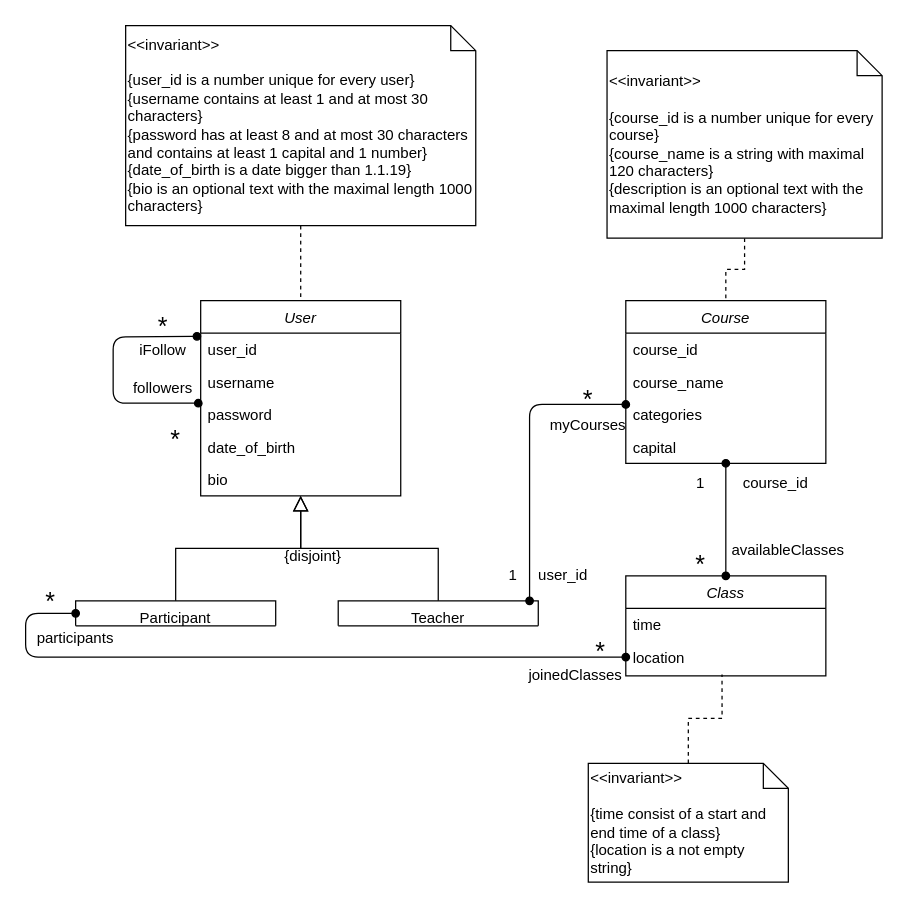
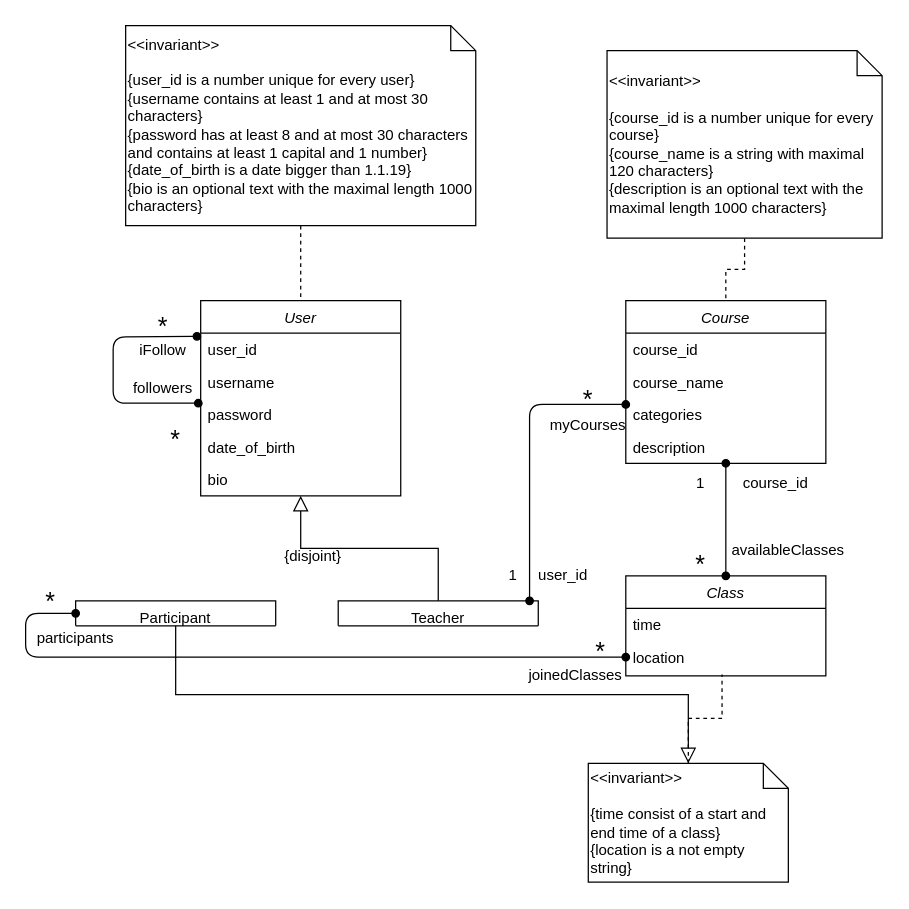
node "capital": label "capital" -> "description"
edge "Participant" -> "User": now "Participant" -> "<<invariant>> {time consist of a start and end time of a class} {location is a not empty string}"
